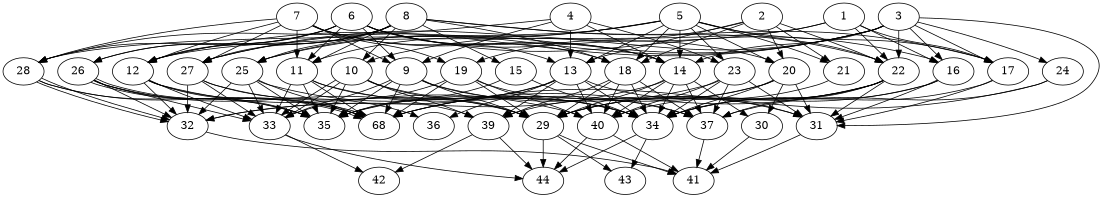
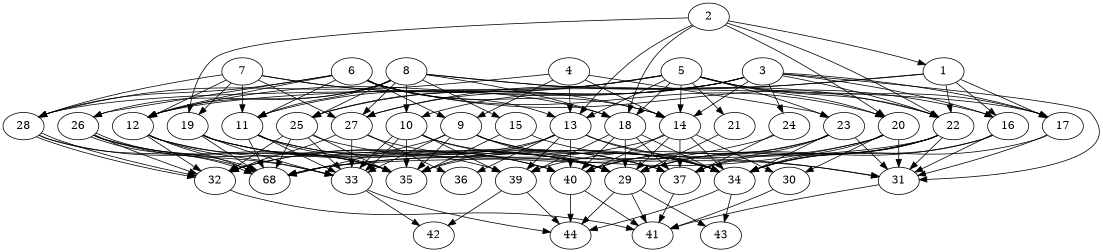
edge "7" -> "9": removed
edge "2" -> "21": now "2" -> "1"
